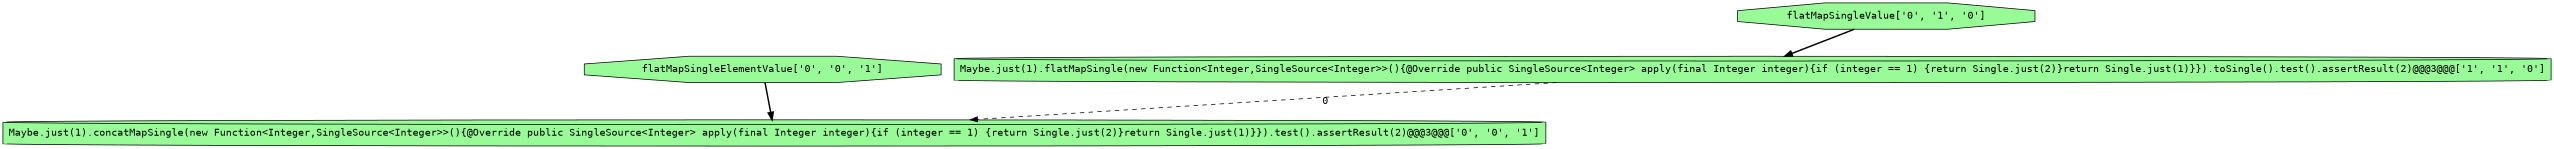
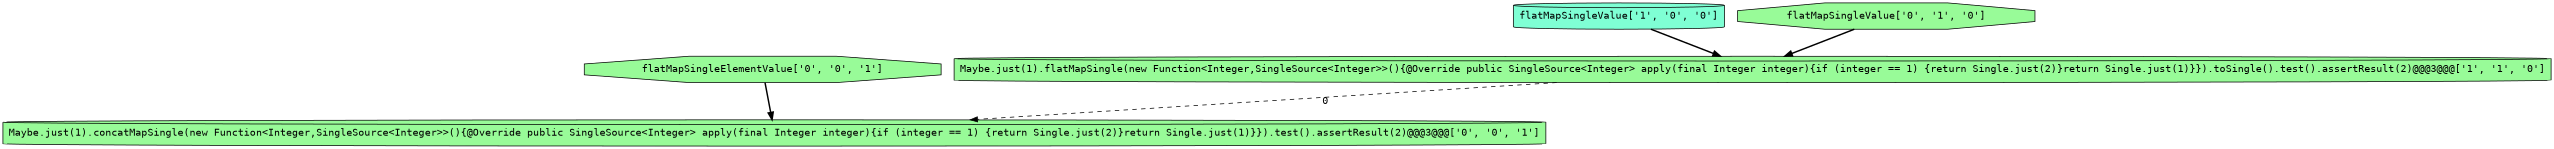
node "flatMapSingleValue['1', '0', '0']": added
